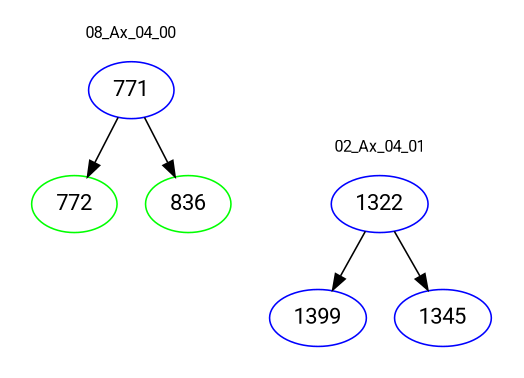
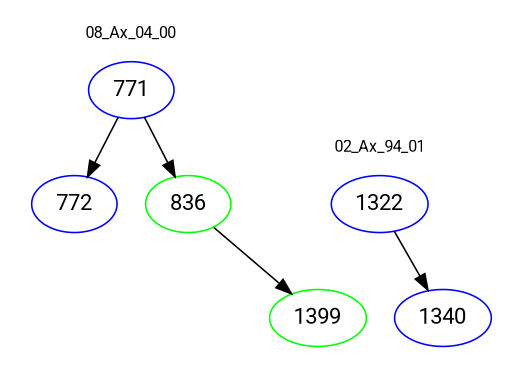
cluster "02_Ax_04_01": label "02_Ax_04_01" -> "02_Ax_94_01"
node "772": color green -> blue
edge "1322" -> "1399": now "836" -> "1399"
node "1399": color blue -> green
node "1345": label "1345" -> "1340"
